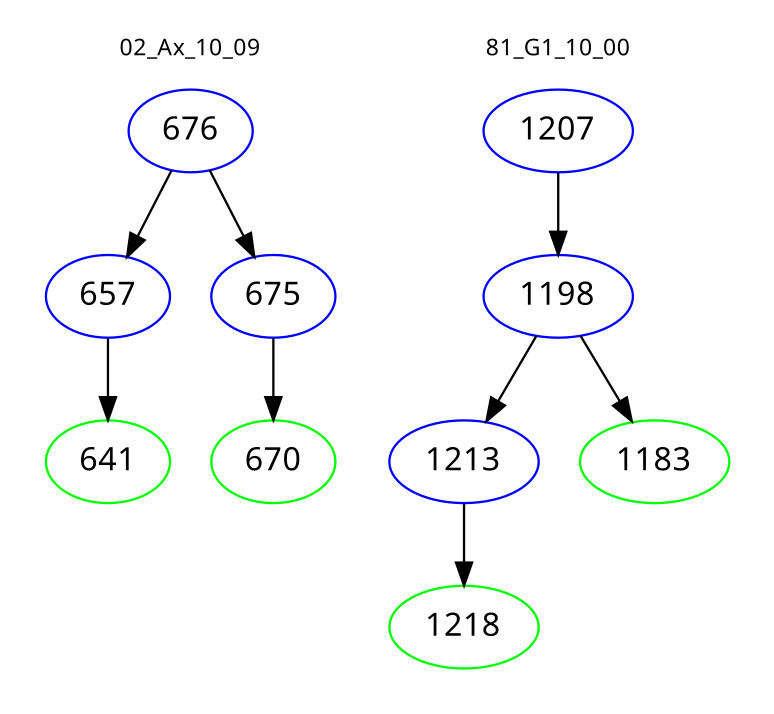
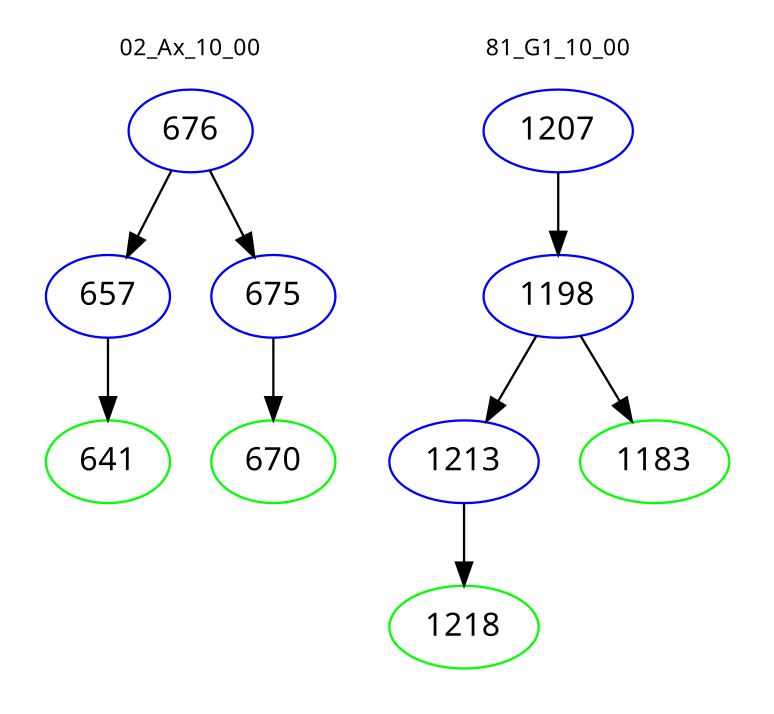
cluster "02_Ax_10_09": label "02_Ax_10_09" -> "02_Ax_10_00"
